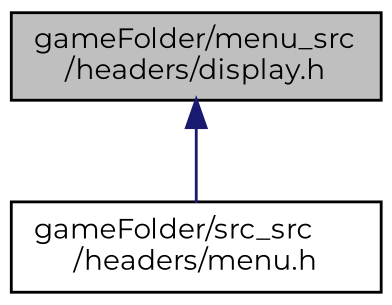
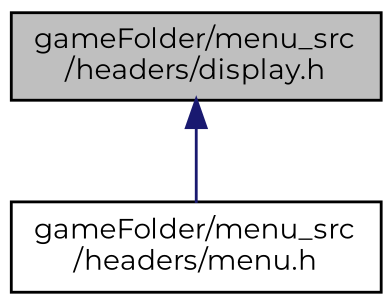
node "gameFolder/src_src /headers/menu.h": label "gameFolder/src_src /headers/menu.h" -> "gameFolder/menu_src /headers/menu.h"
